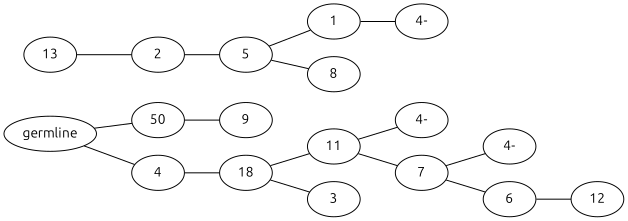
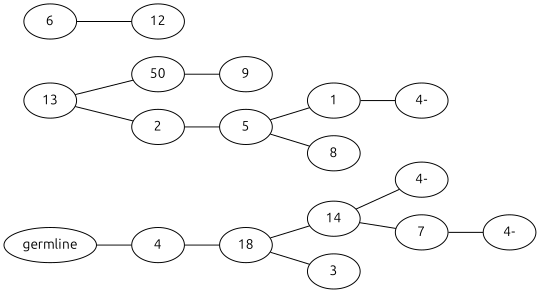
edge "50" -- "germline": now "50" -- "13"
node "11": label "11" -> "14"
edge "7" -- "6": removed
